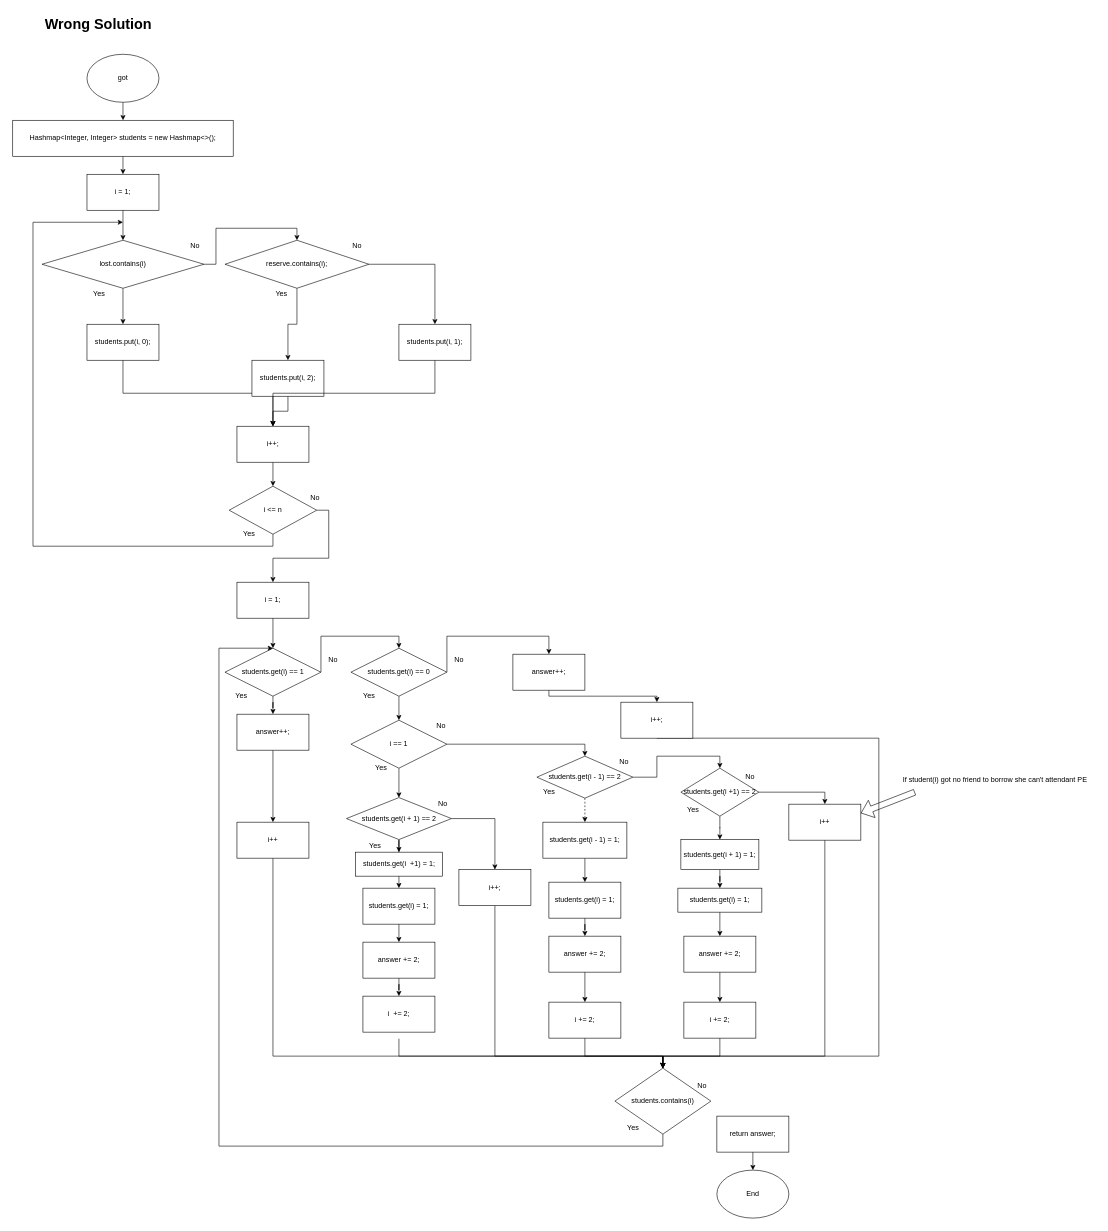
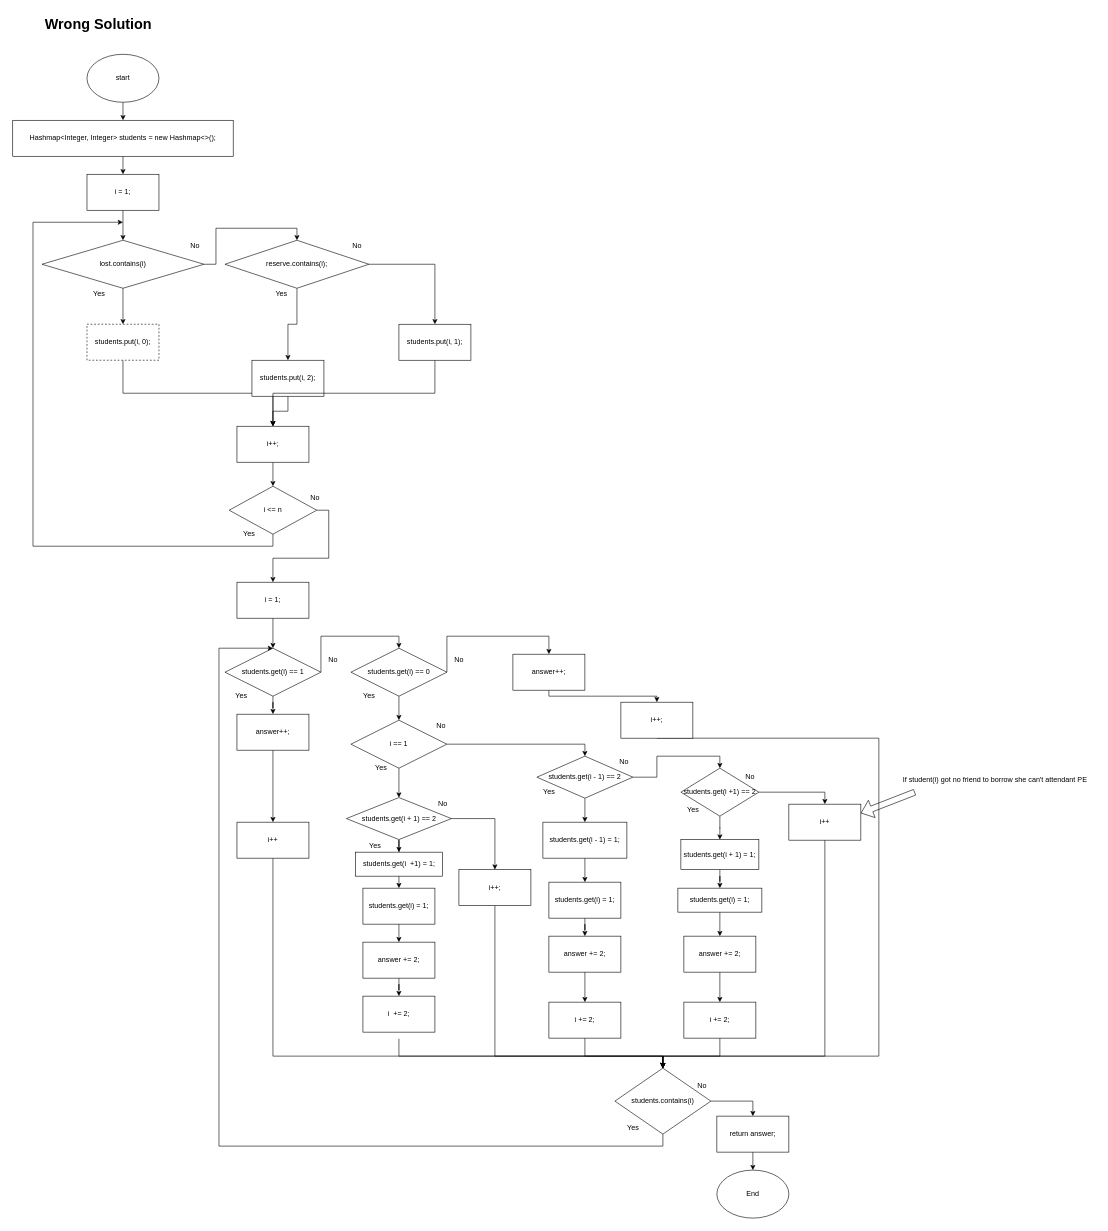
node "got": label "got" -> "start"
node "students.put(i, 0);": style solid -> dashed
edge "students.get(i - 1) == 2" -> "students.get(i - 1) = 1;": style dashed -> solid
edge "students.contains(i)" -> "return answer;": added
